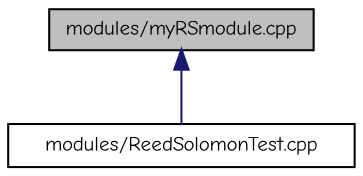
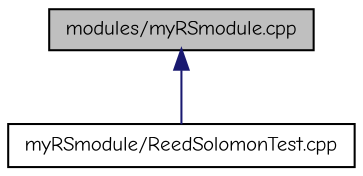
node "modules/ReedSolomonTest.cpp": label "modules/ReedSolomonTest.cpp" -> "myRSmodule/ReedSolomonTest.cpp"
